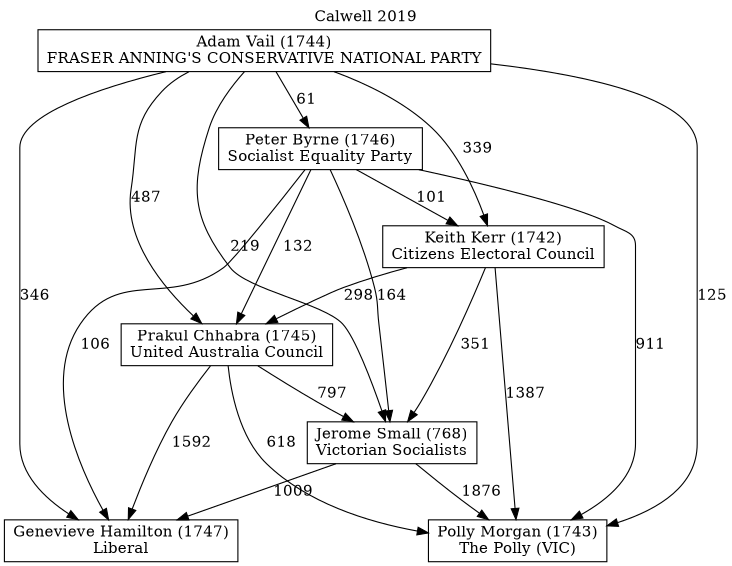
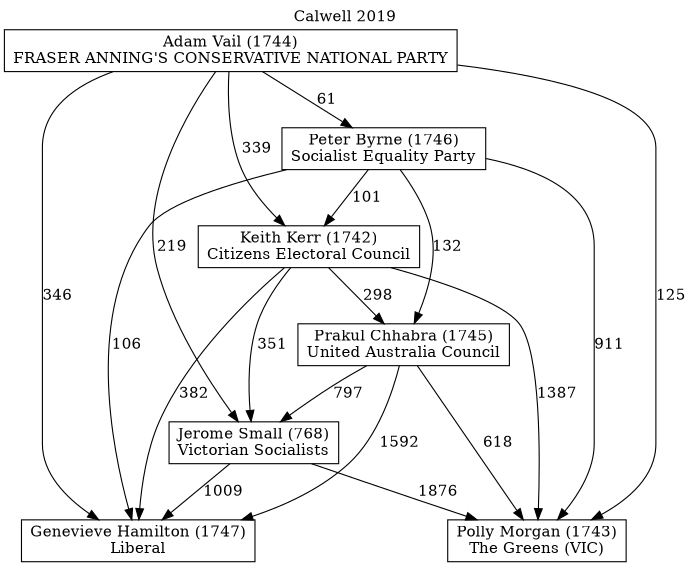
edge "Adam Vail (1744) FRASER ANNING'S CONSERVATIVE NATIONAL PARTY" -> "Prakul Chhabra (1745) United Australia Council": removed, label "487"
edge "Peter Byrne (1746) Socialist Equality Party" -> "Jerome Small (768) Victorian Socialists": removed, label "164"
edge "Keith Kerr (1742) Citizens Electoral Council" -> "Genevieve Hamilton (1747) Liberal": added, label "382"
node "Polly Morgan (1743) The Polly (VIC)": label "Polly Morgan (1743) The Polly (VIC)" -> "Polly Morgan (1743) The Greens (VIC)"
